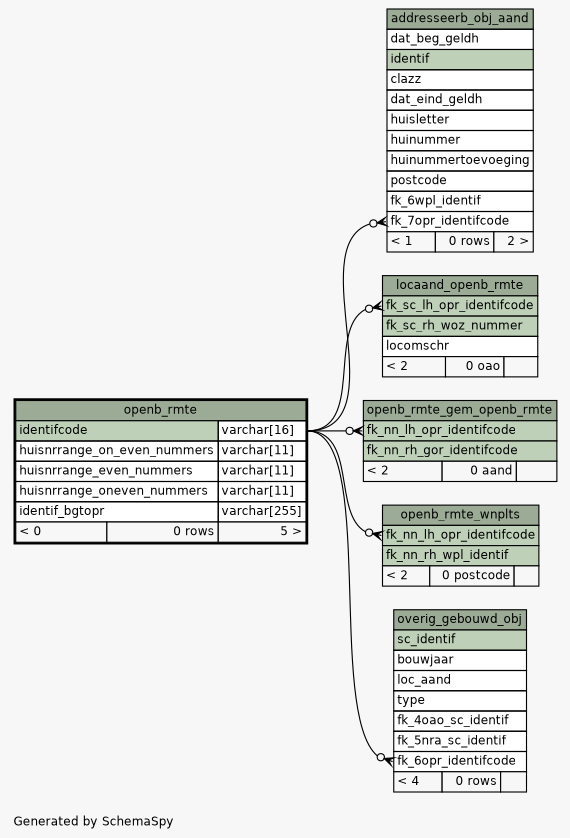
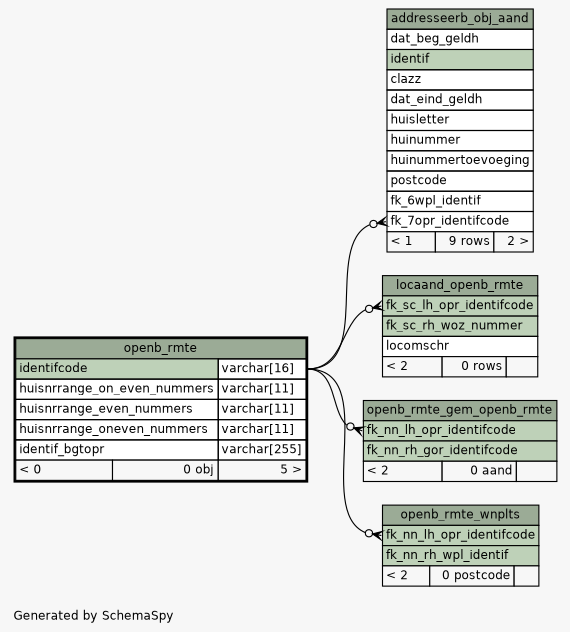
node "addresseerb_obj_aand": text "0 rows" -> "9 rows"
node "locaand_openb_rmte": text "0 oao" -> "0 rows"
node "openb_rmte": text "0 rows" -> "0 obj"
node "overig_gebouwd_obj": removed
